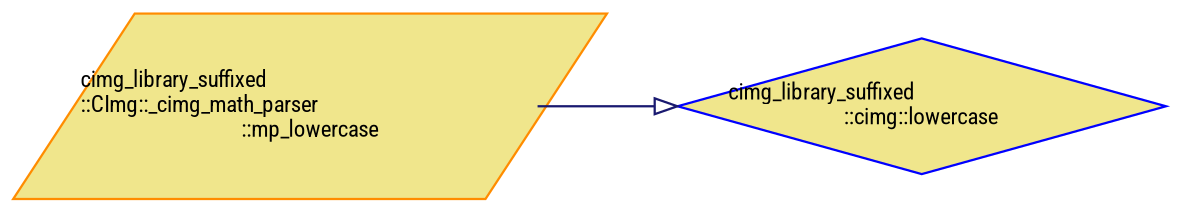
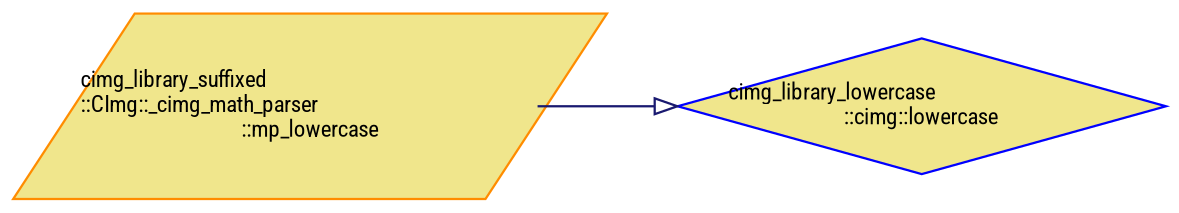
node "cimg_library_suffixed ::cimg::lowercase": label "cimg_library_suffixed ::cimg::lowercase" -> "cimg_library_lowercase ::cimg::lowercase"
